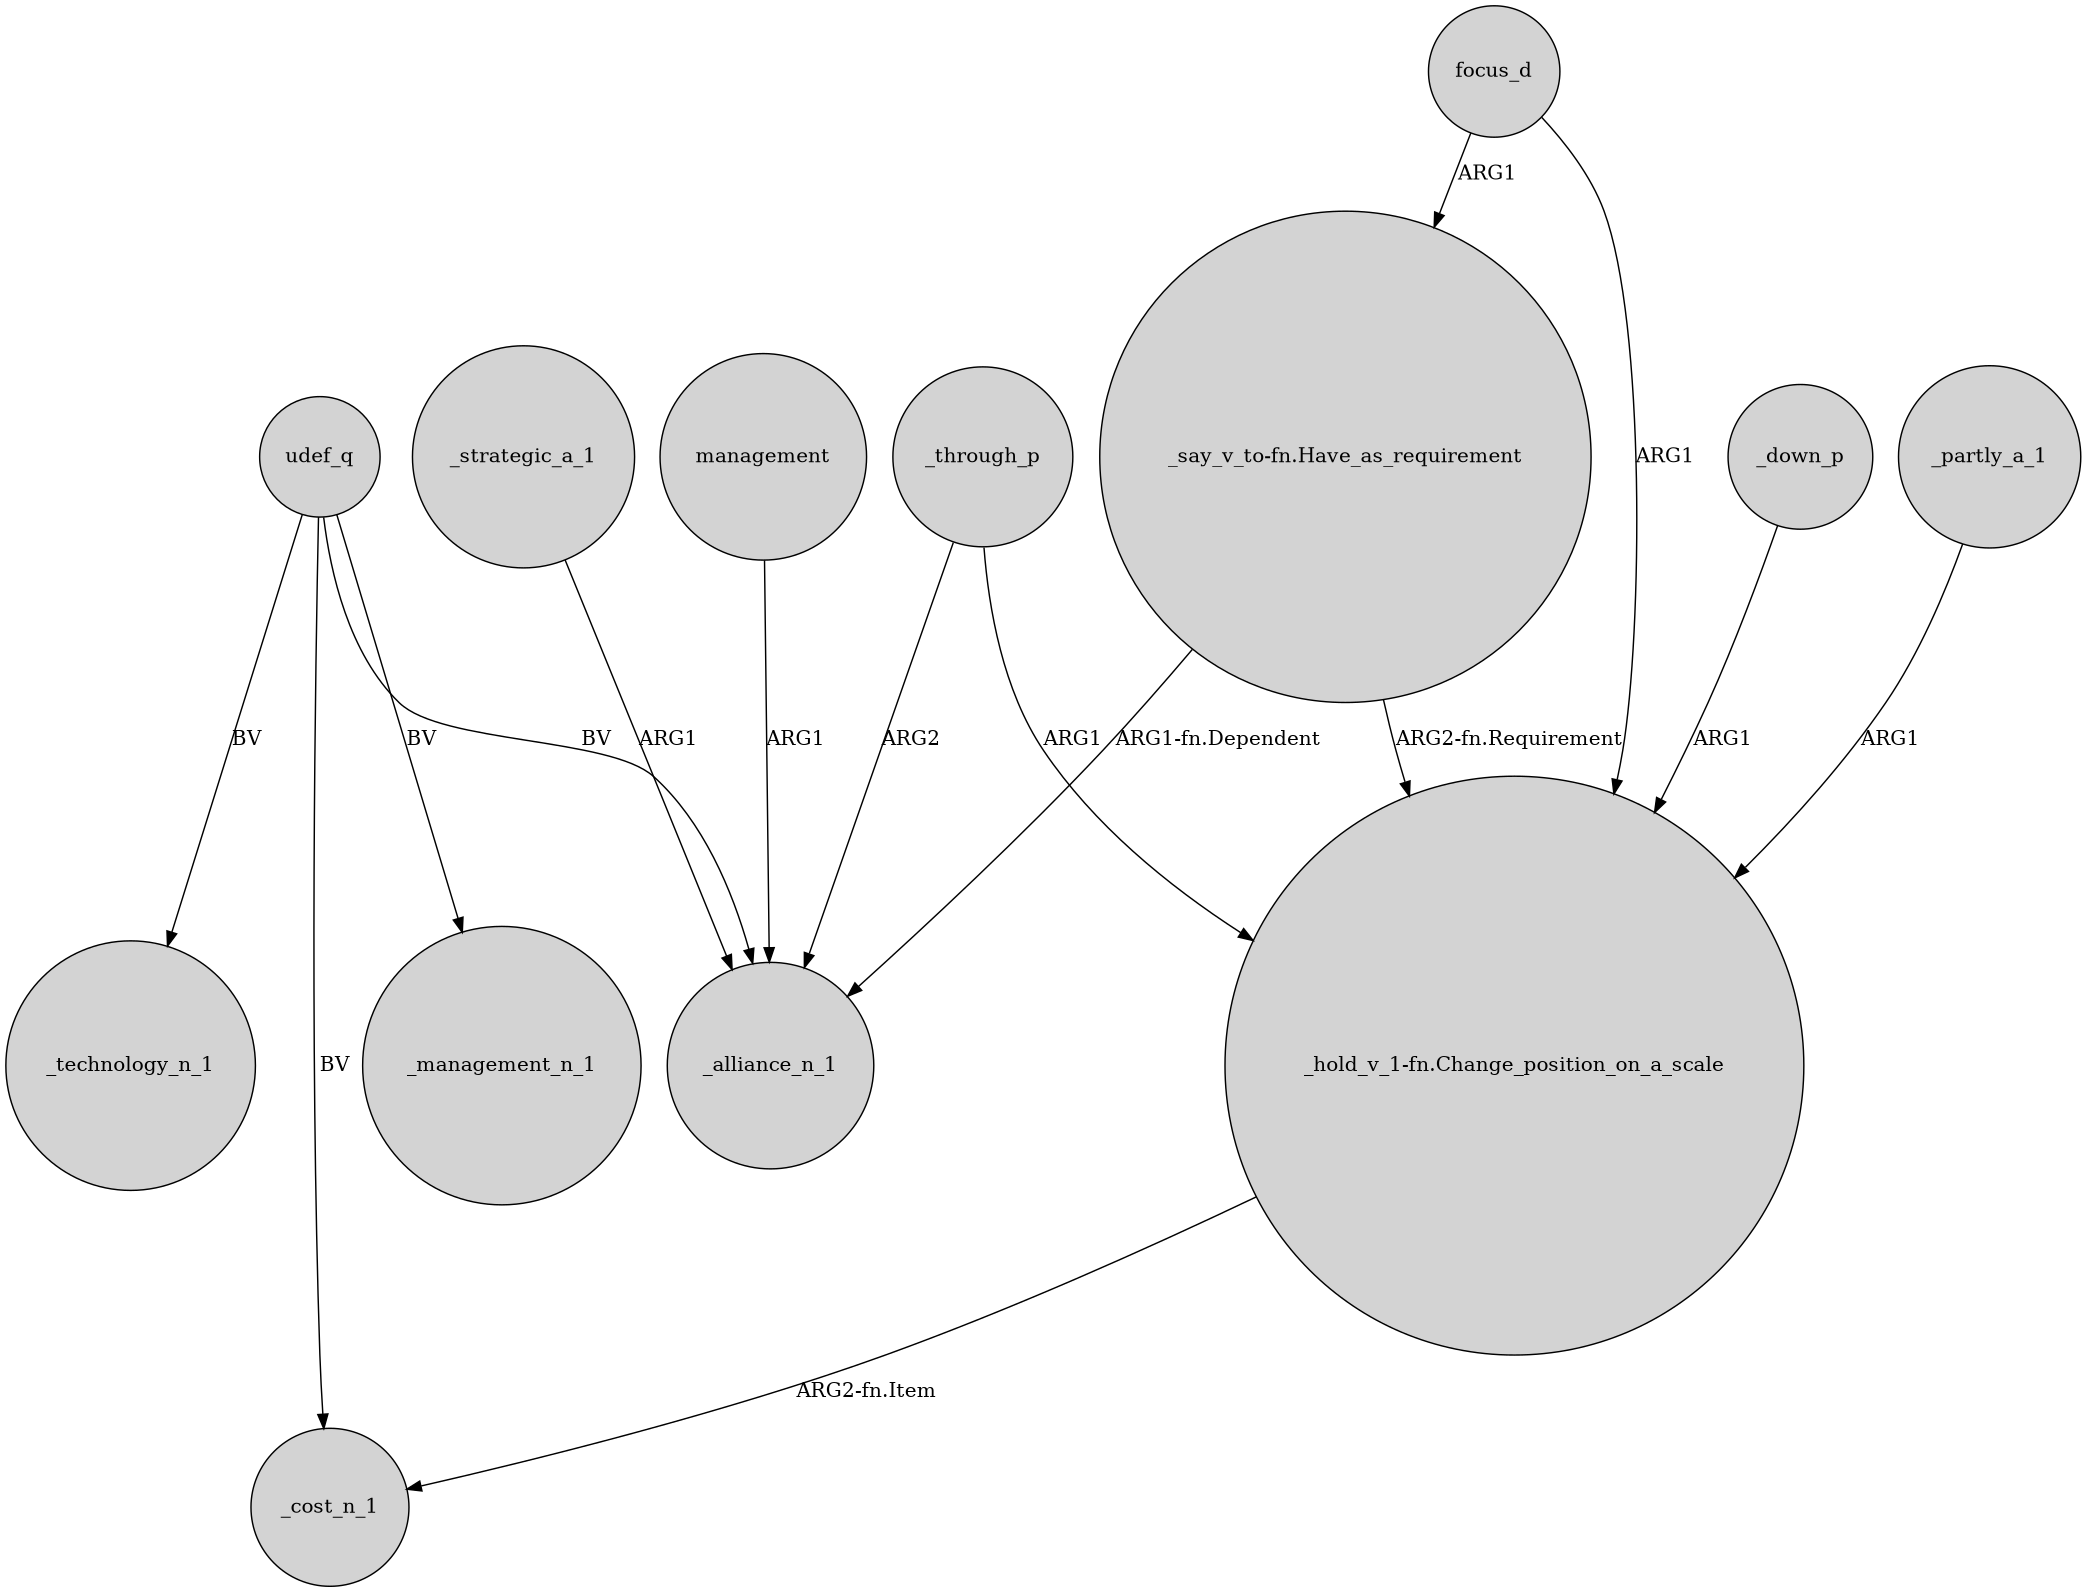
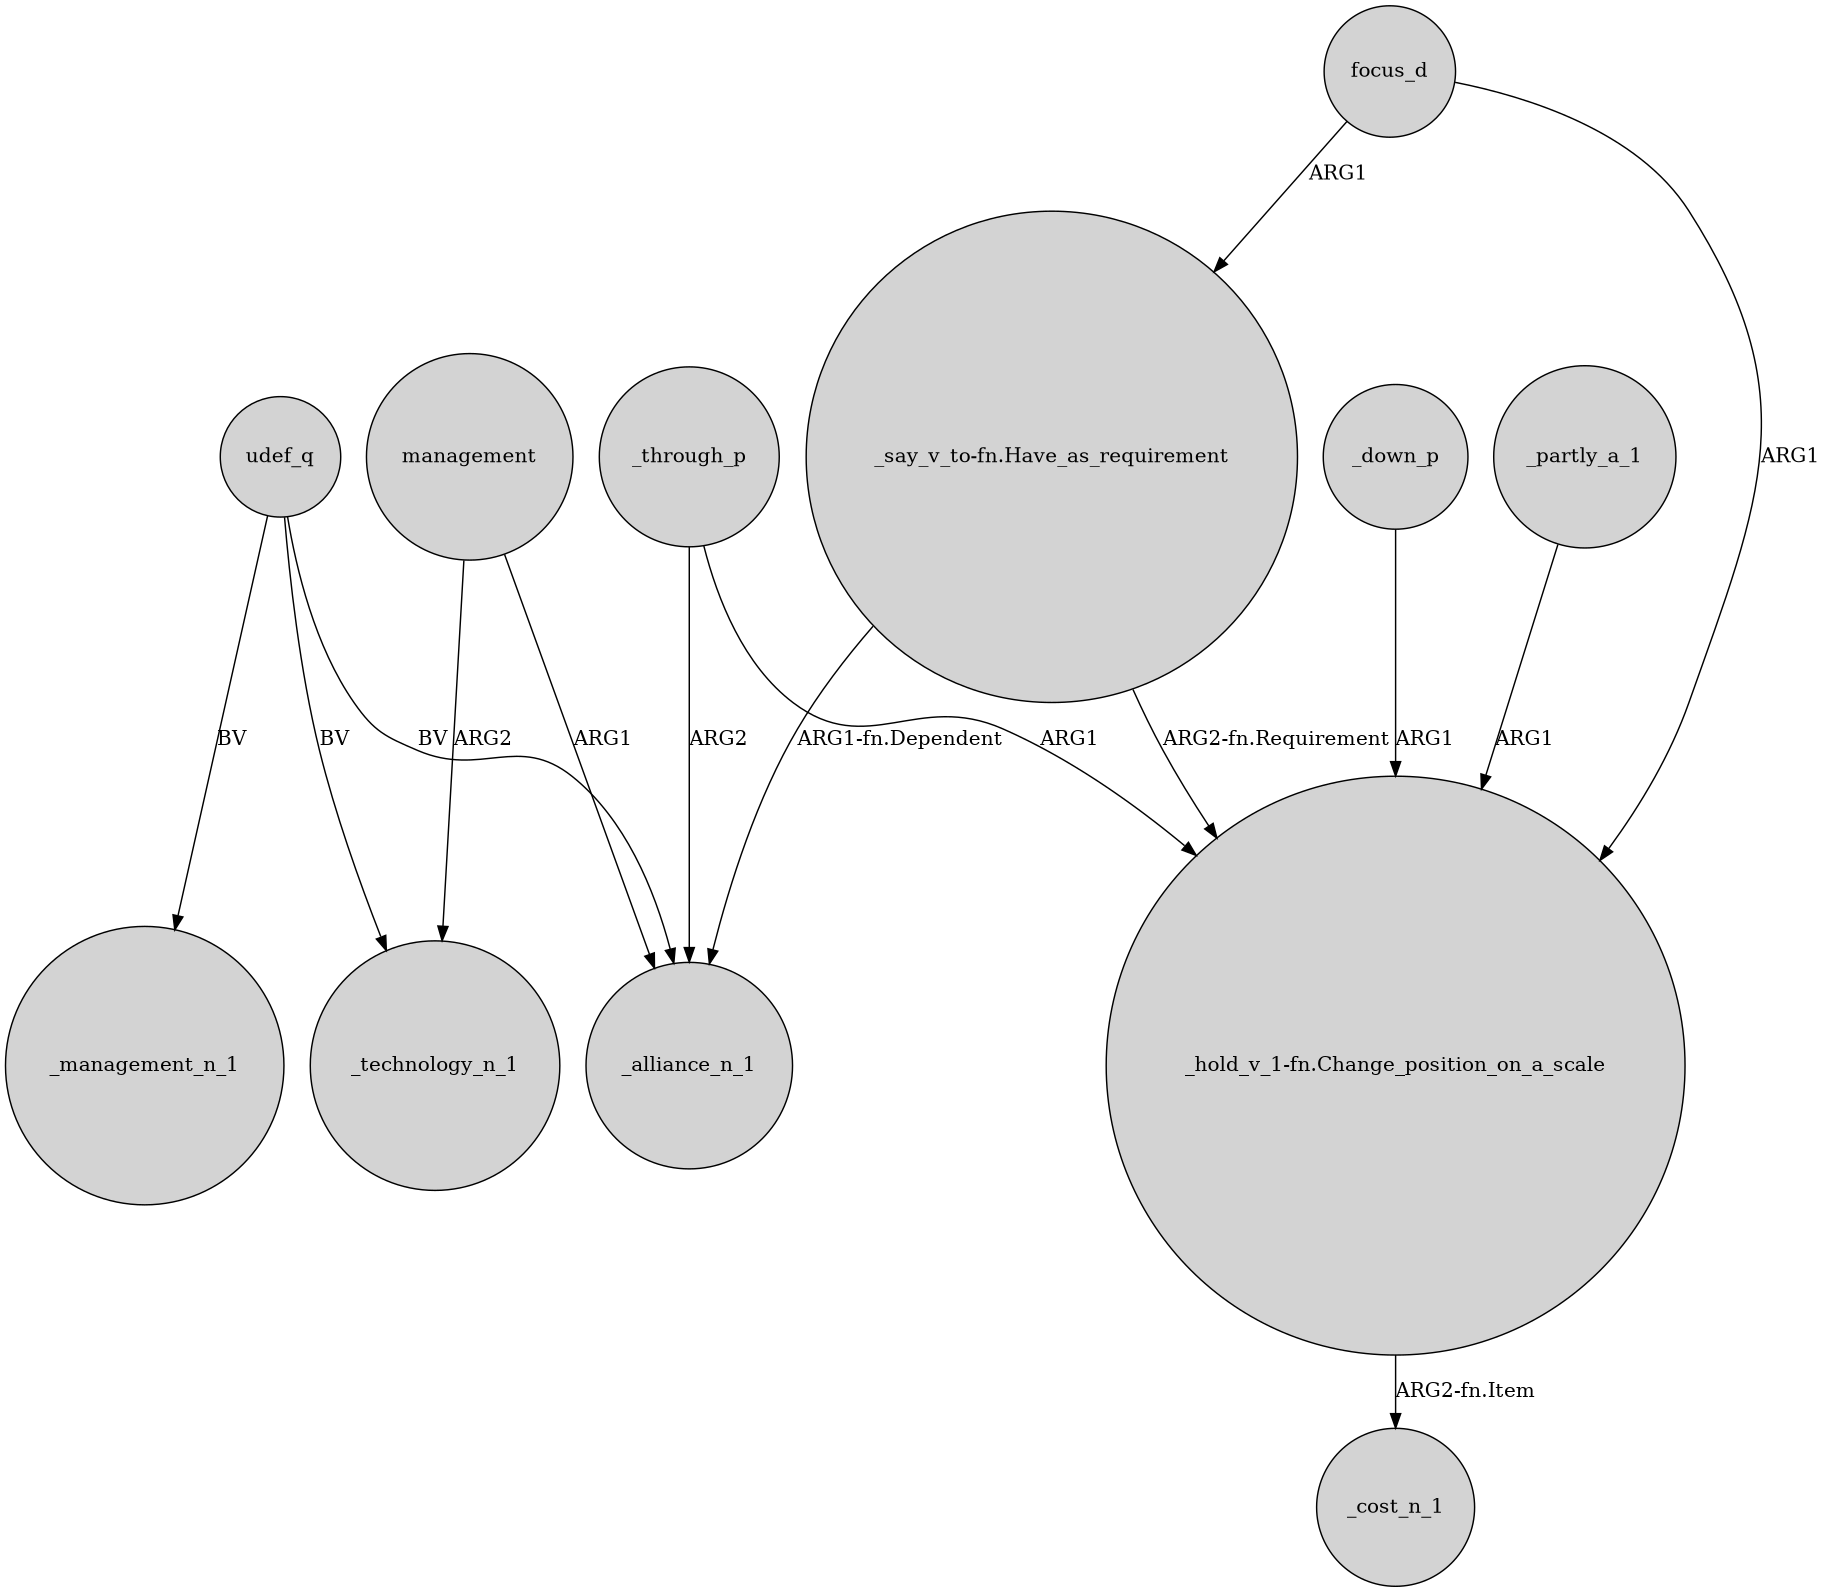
node "_strategic_a_1": removed
edge "management" -> "_technology_n_1": added, label "ARG2"
edge "udef_q" -> "_cost_n_1": removed, label "BV"
